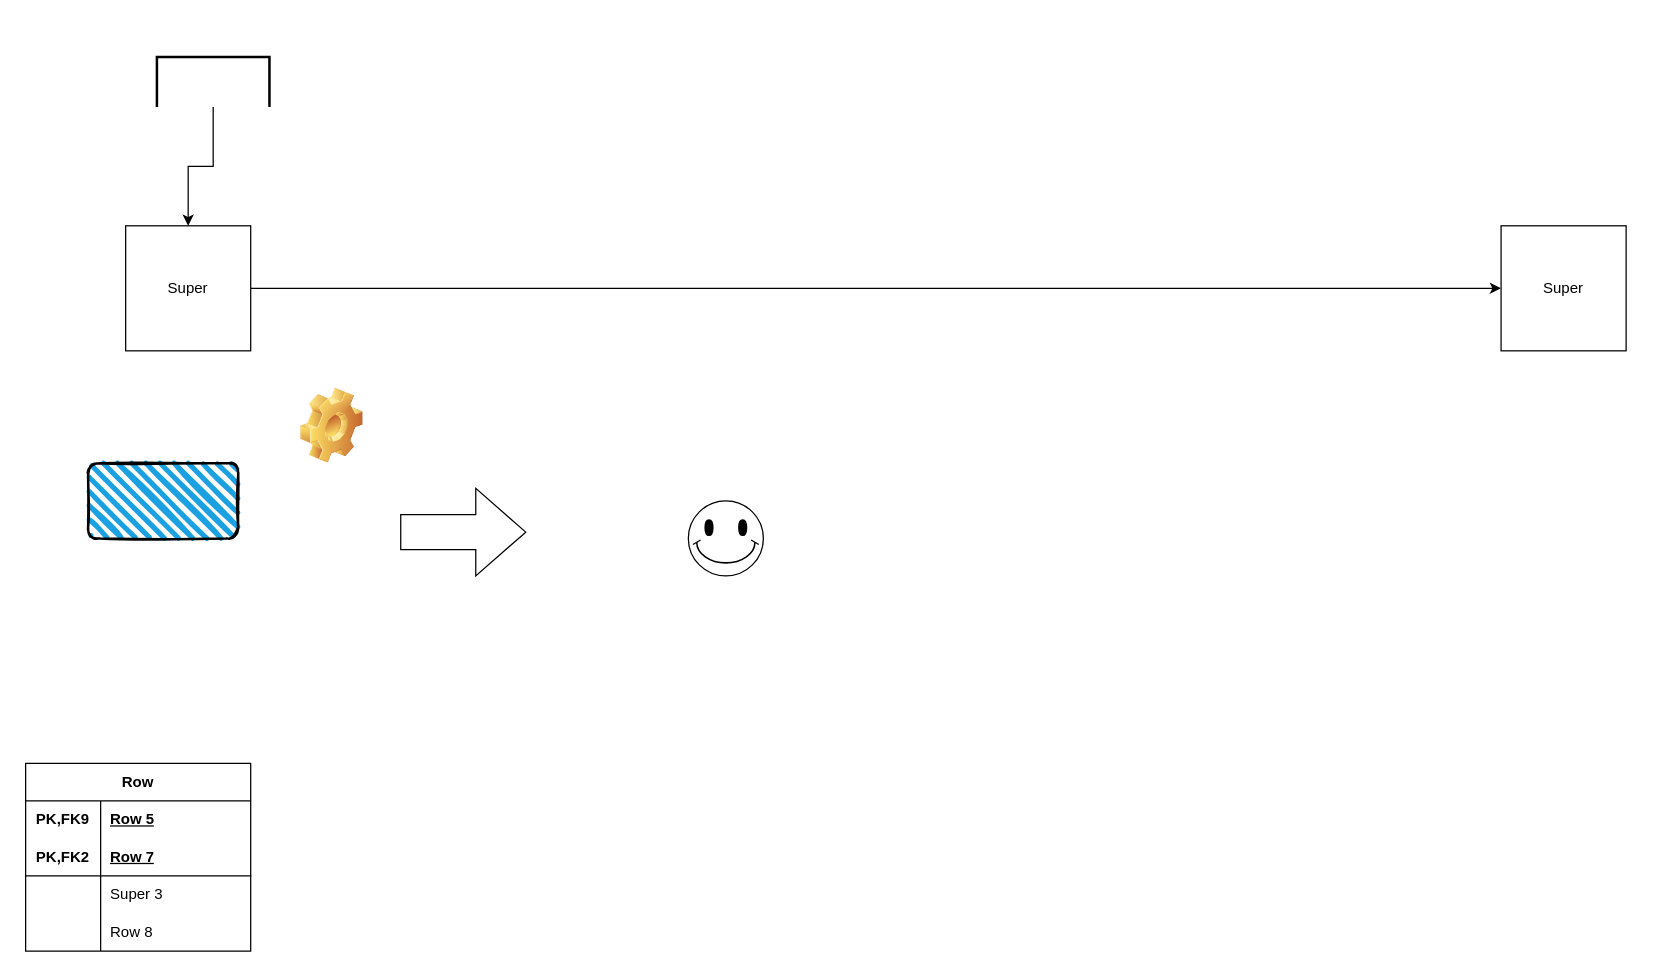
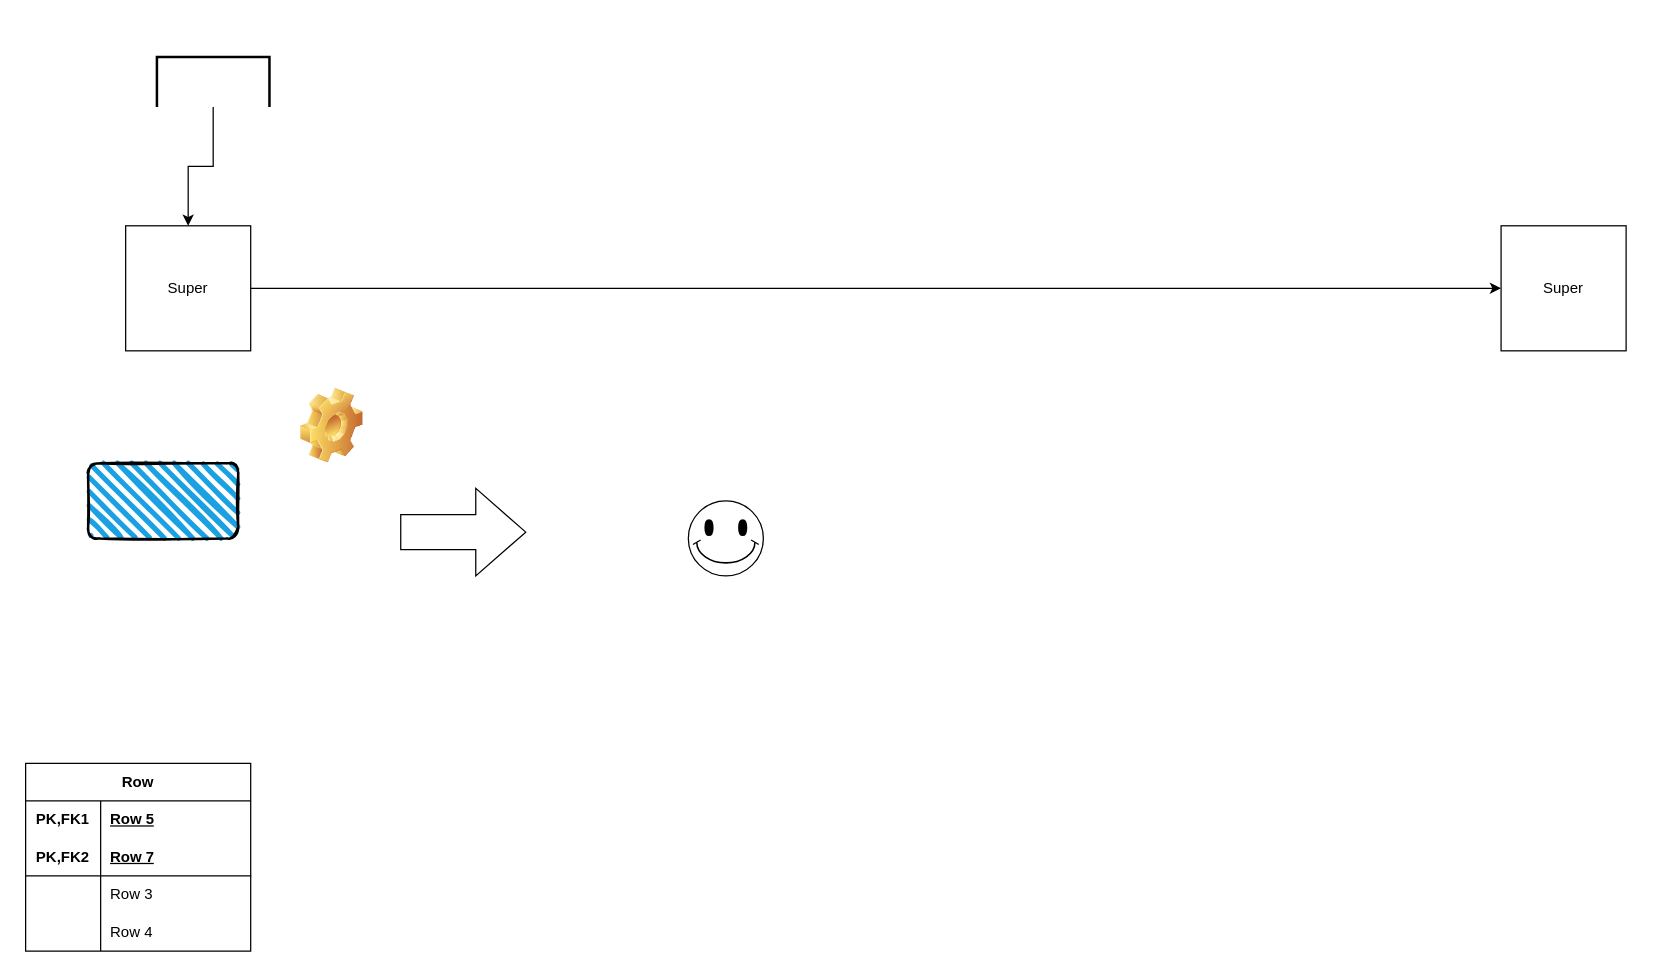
node "PK,FK9": label "PK,FK9" -> "PK,FK1"
node "Super 3": label "Super 3" -> "Row 3"
node "Row 8": label "Row 8" -> "Row 4"
